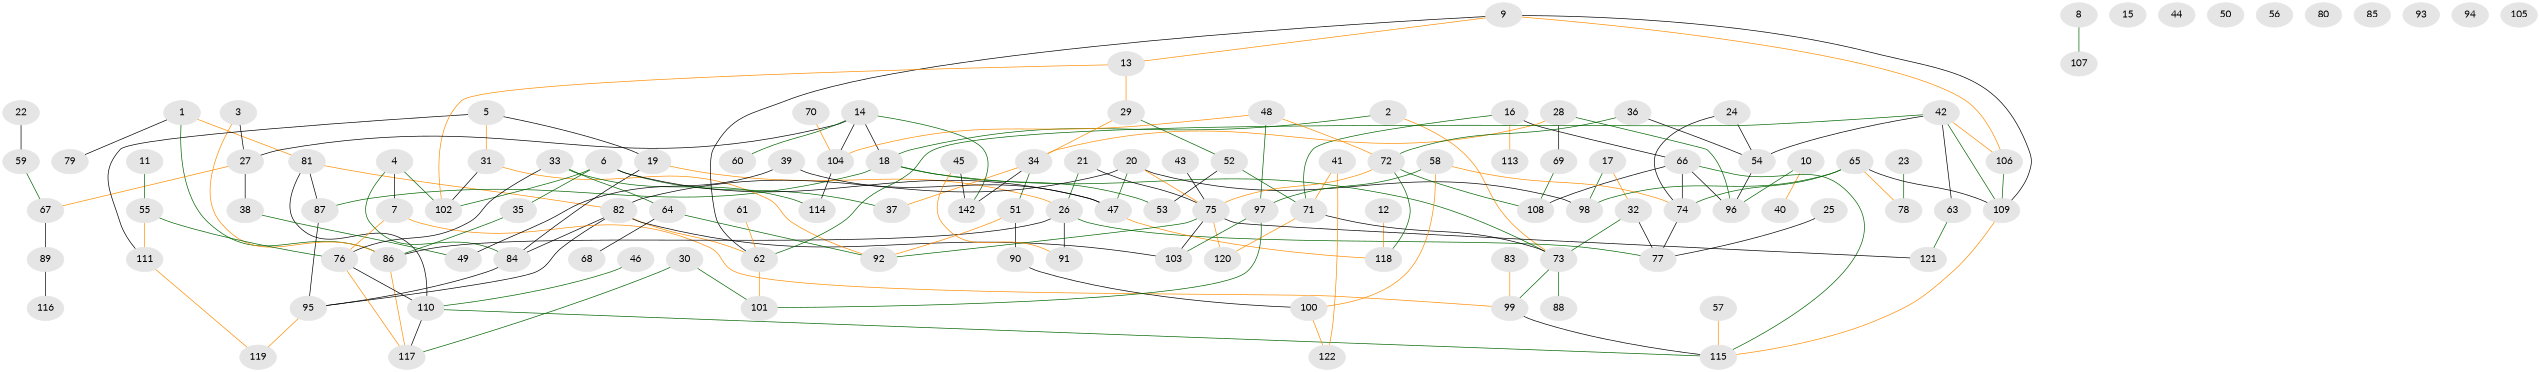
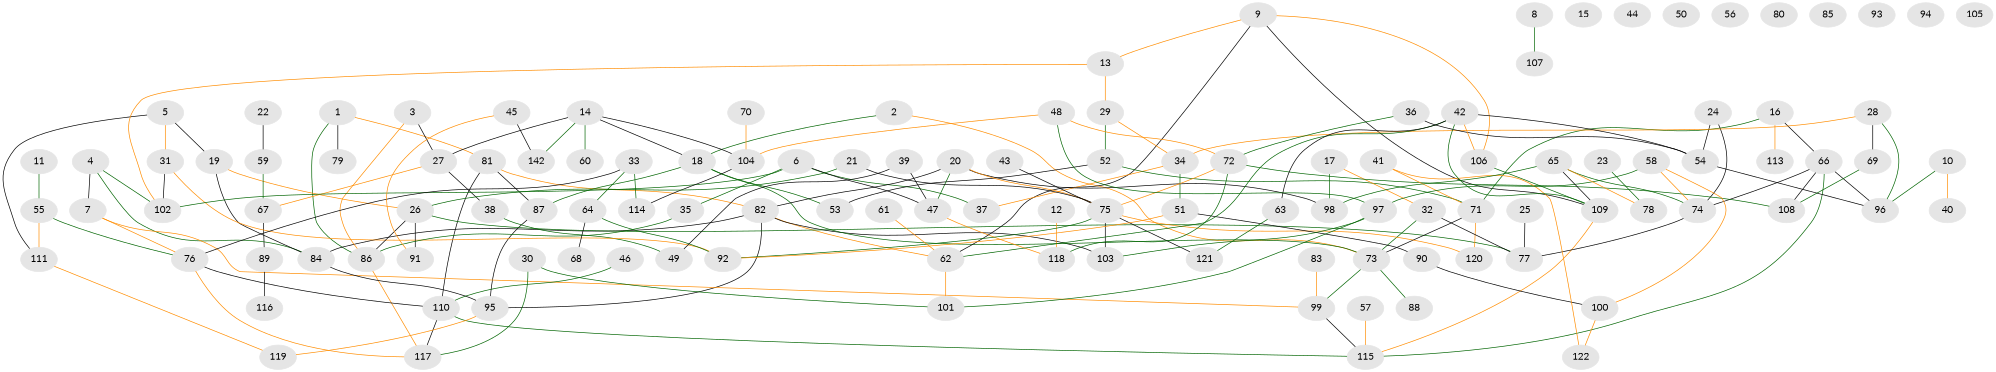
edge "34" -- "142": removed
